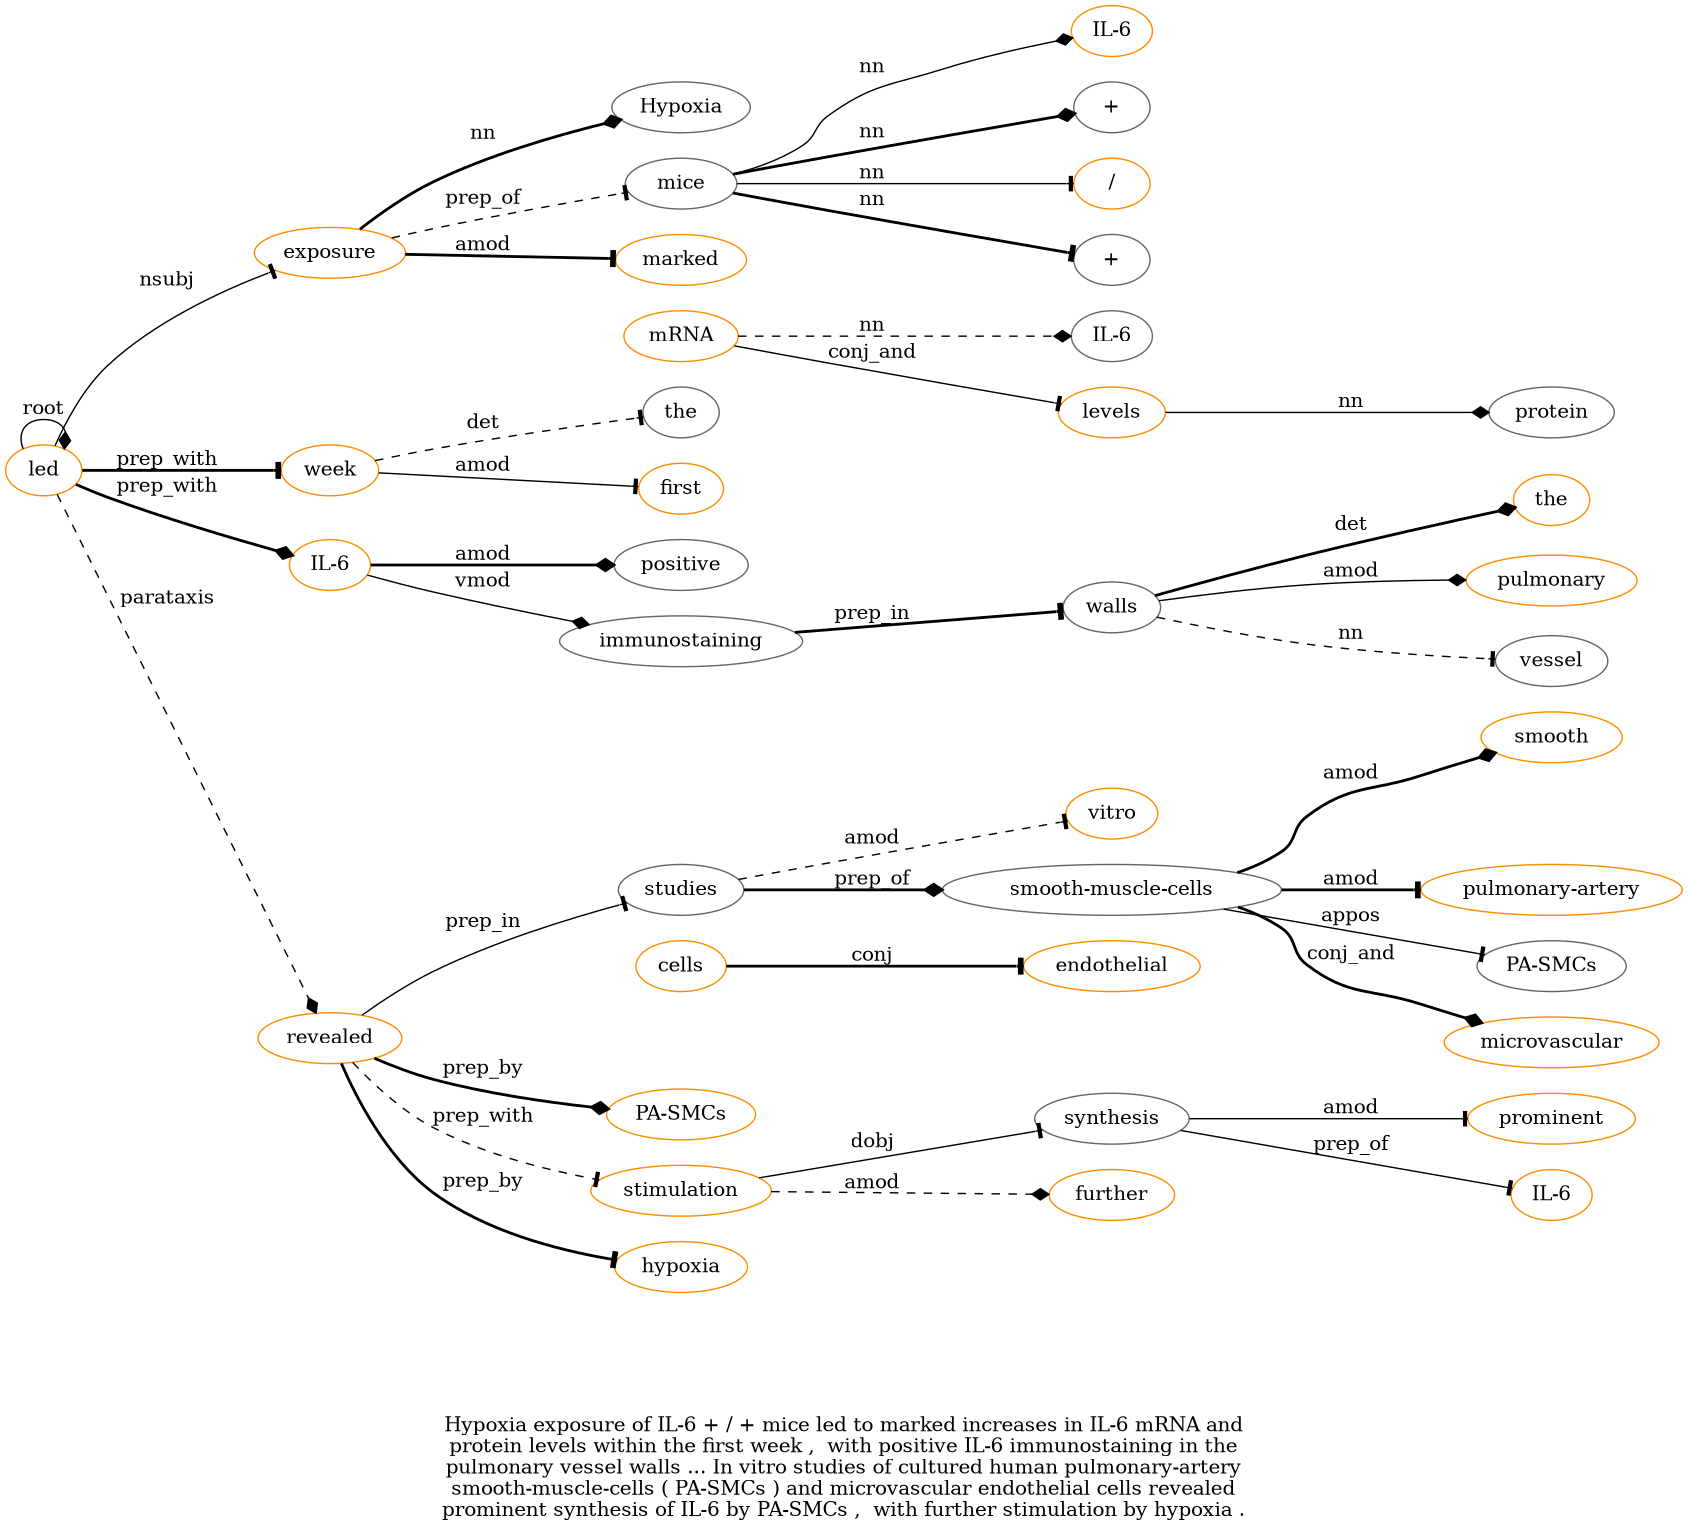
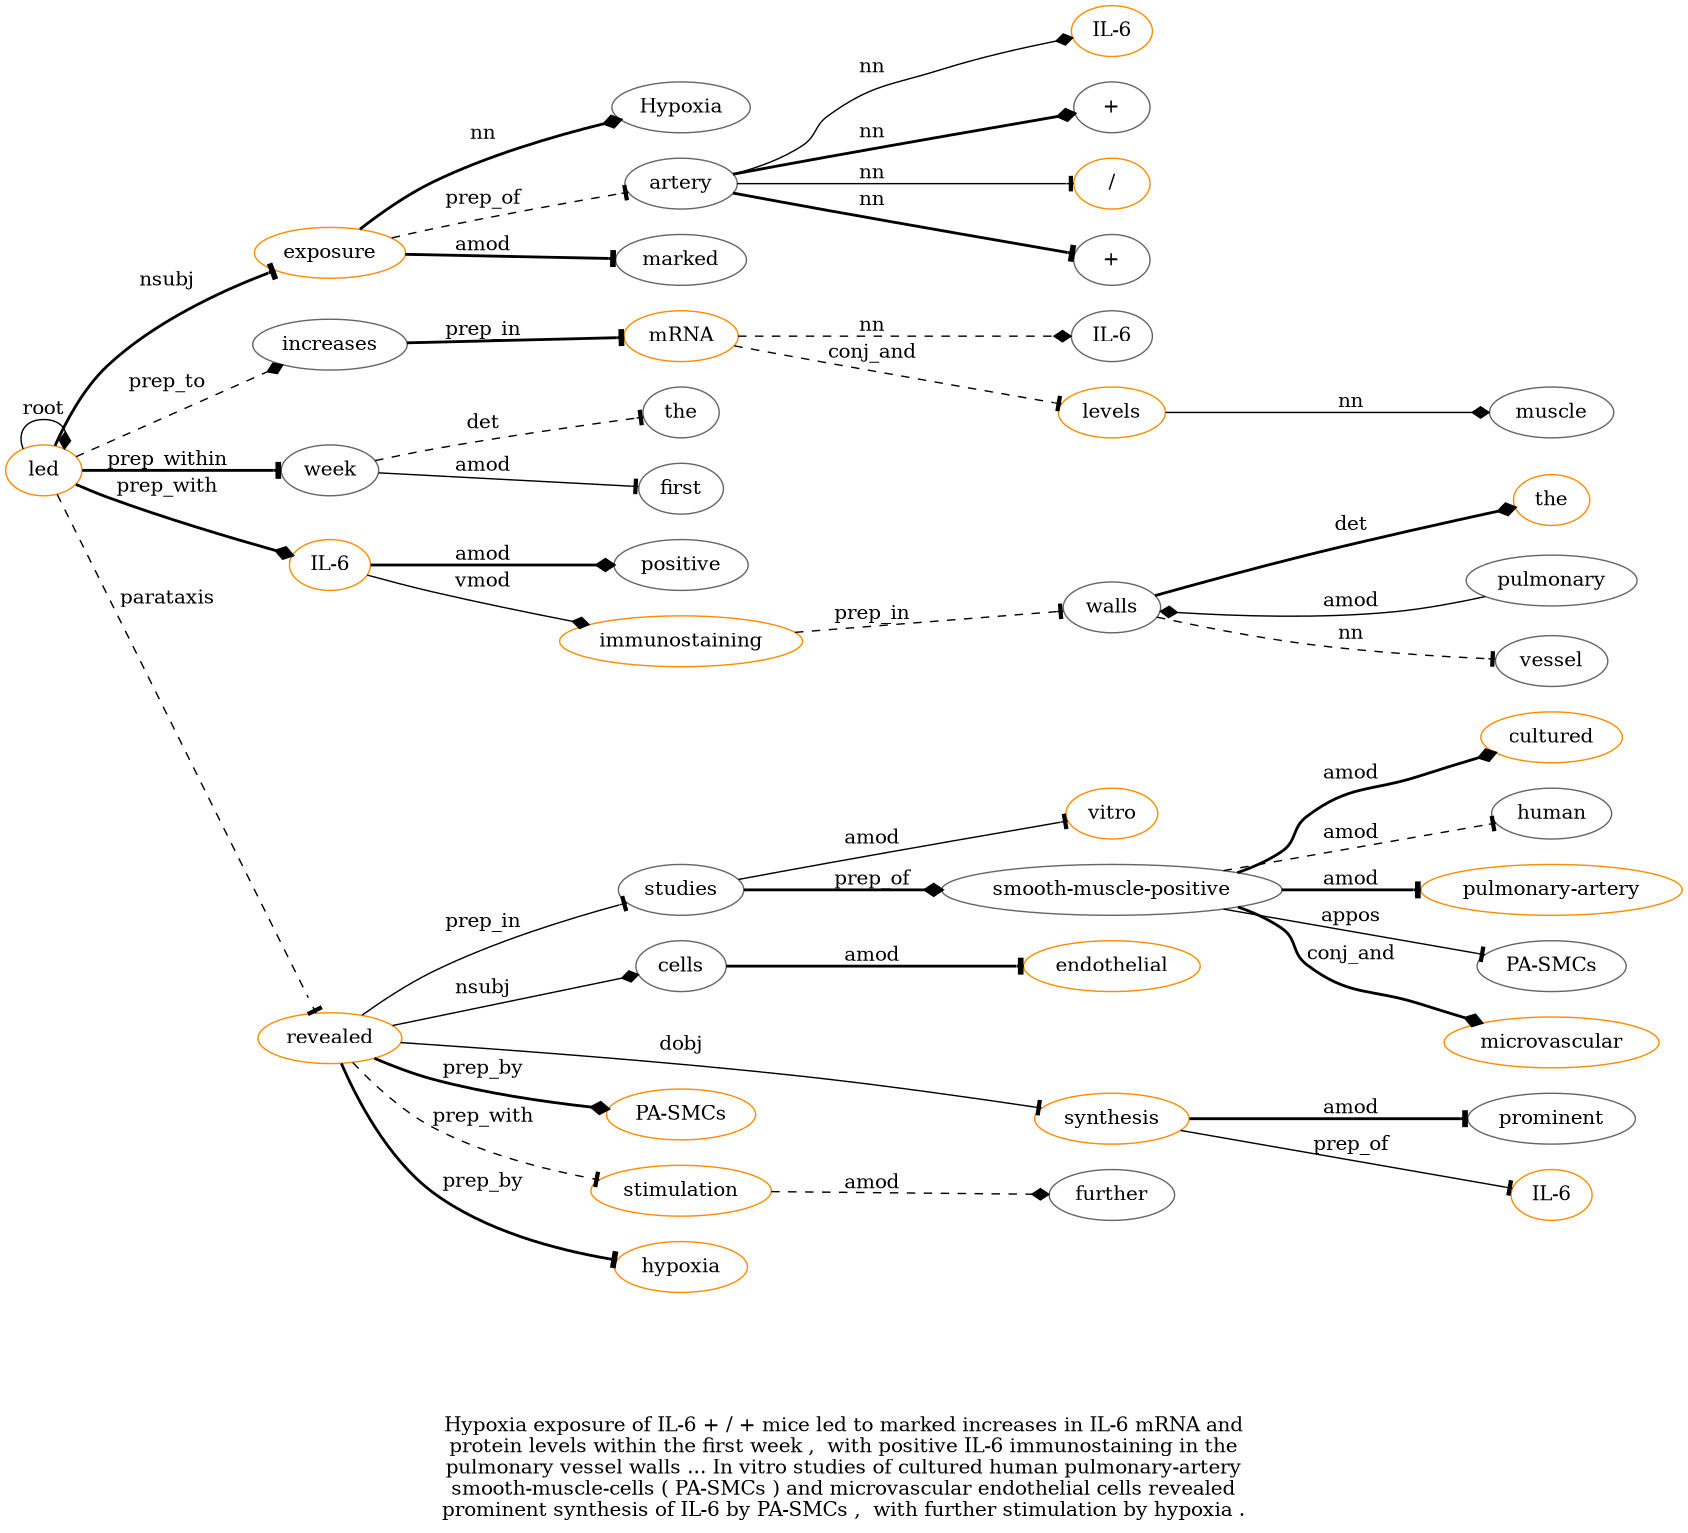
node "mice": label "mice" -> "artery"
node "marked": color darkorange -> gray40
edge "led" -> "exposure": style solid -> bold
node "increases": added
edge "mRNA" -> "levels": style solid -> dashed
node "protein": label "protein" -> "muscle"
edge "led" -> "week": label "prep_with" -> "prep_within"
node "week": color darkorange -> gray40
node "first": color darkorange -> gray40
node "pulmonary": color darkorange -> gray40
edge "walls" -> "pulmonary": reversed
edge "immunostaining" -> "walls": style bold -> dashed
node "immunostaining": color gray40 -> darkorange
node "smooth": label "smooth" -> "cultured"
edge "led" -> "revealed": arrowhead diamond -> tee
node "human": added
edge "studies" -> "vitro": style dashed -> solid
node "smooth-muscle-cells": label "smooth-muscle-cells" -> "smooth-muscle-positive"
edge "cells" -> "endothelial": label "conj" -> "amod"
node "cells": color darkorange -> gray40
edge "revealed" -> "cells": added, label "nsubj"
node "synthesis": color gray40 -> darkorange
edge "synthesis" -> "prominent": style solid -> bold
node "prominent": color darkorange -> gray40
edge "stimulation" -> "synthesis": now "revealed" -> "synthesis"
node "further": color darkorange -> gray40
